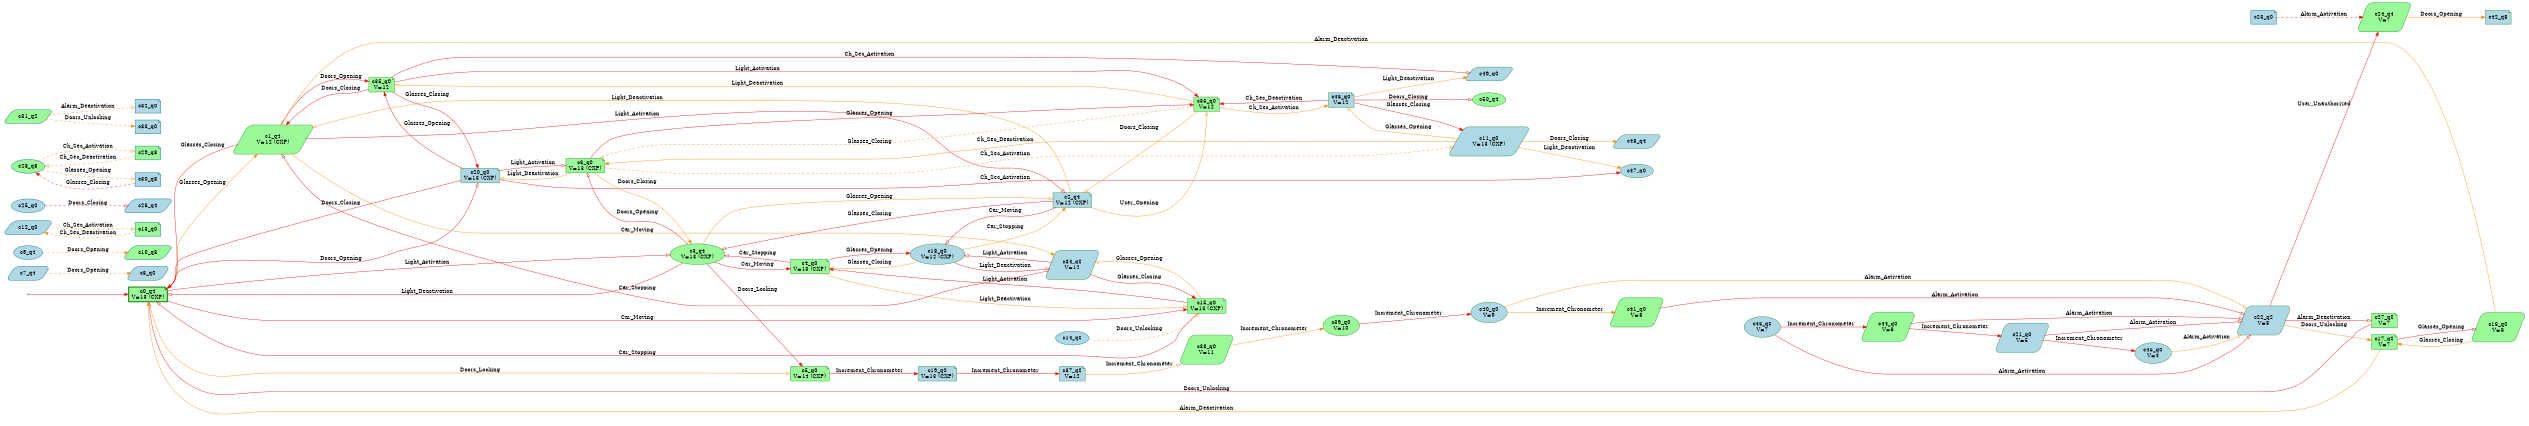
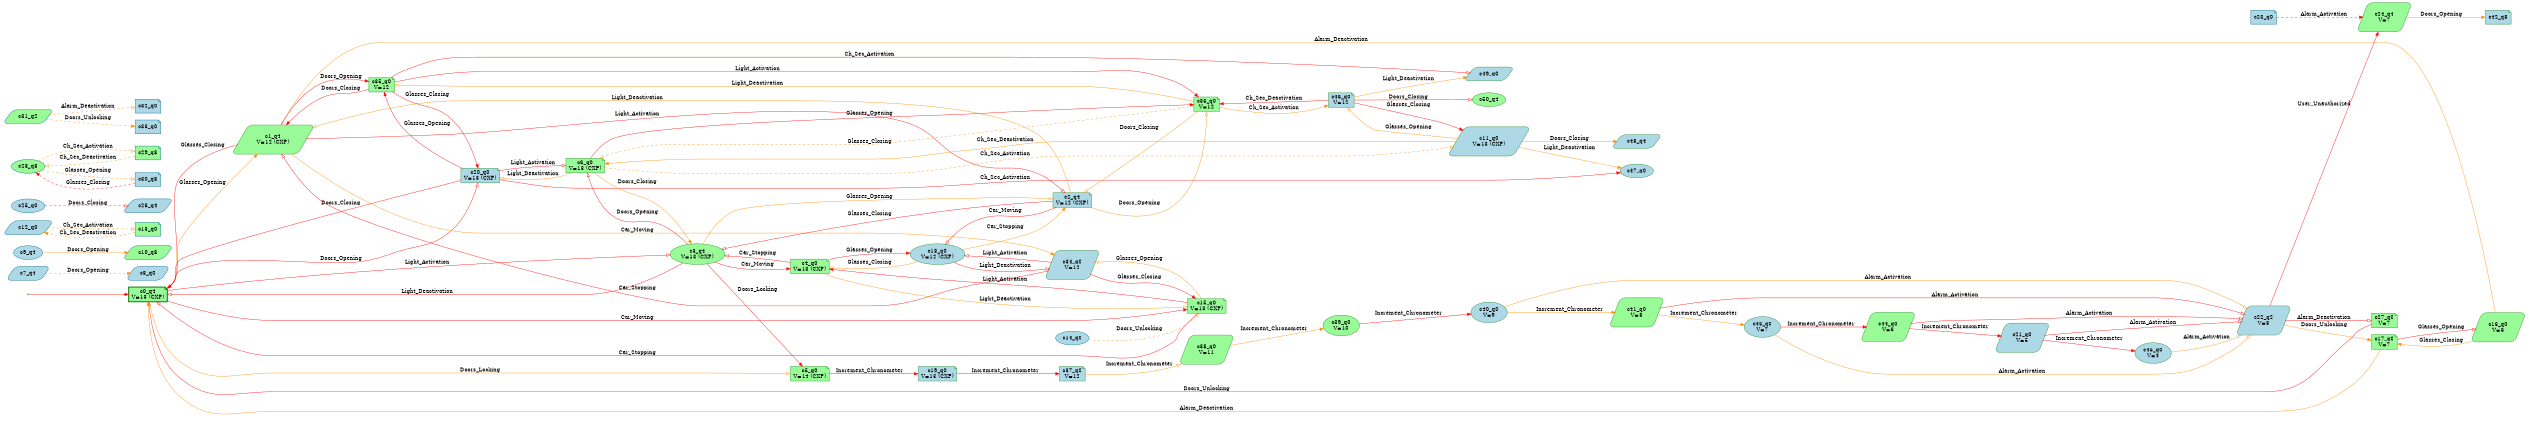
edge "c2_q4 V=12 (CXP)" -> "c36_q0 V=12": label "User_Opening" -> "Doors_Opening"
edge "c9_q4" -> "c10_q8": style dashed -> solid
edge "c41_q0 V=8" -> "c43_q0 V=7": added, label "Increment_Chronometer"
edge "c43_q0 V=7" -> "c22_q2 V=8": color red -> darkorange
